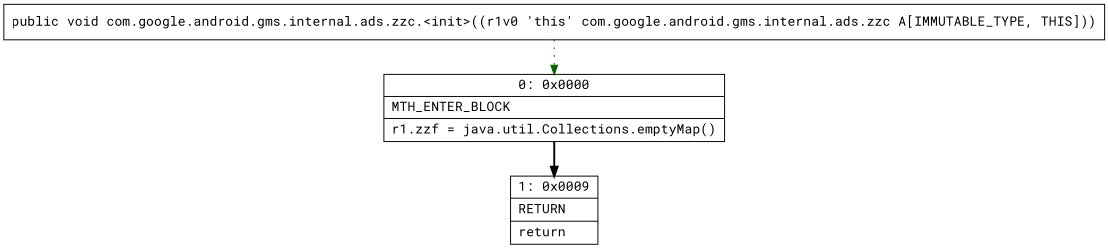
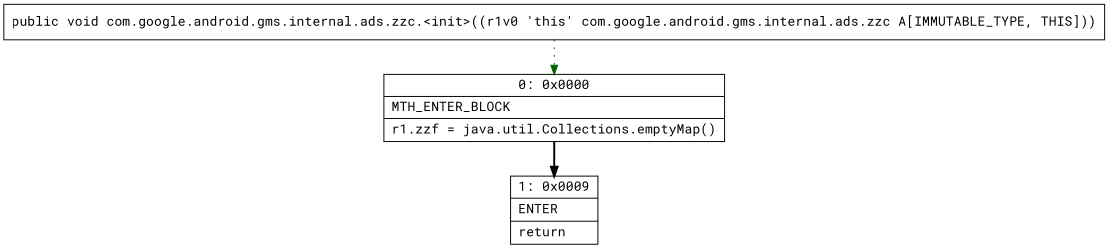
node "1: 0x0009": text "RETURN" -> "ENTER"
